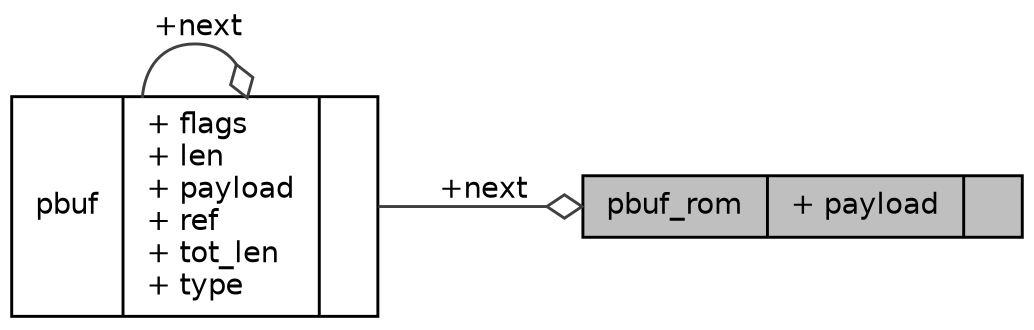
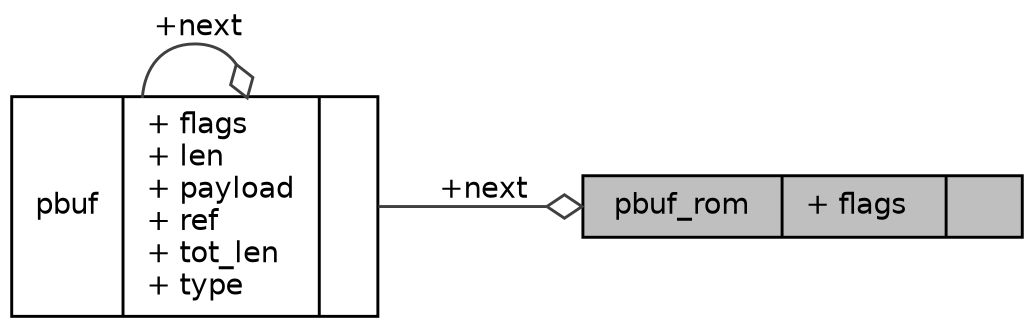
node "pbuf_rom": text "+ payload" -> "+ flags"
